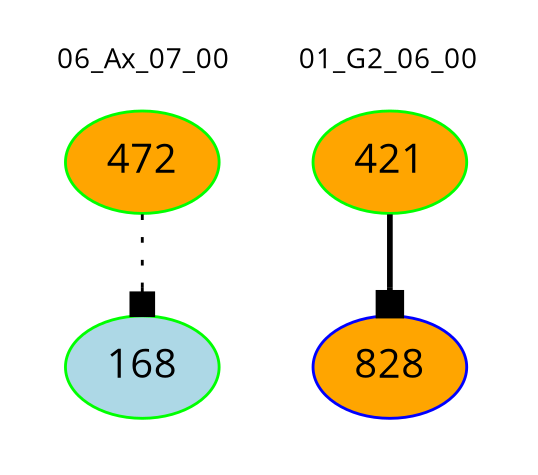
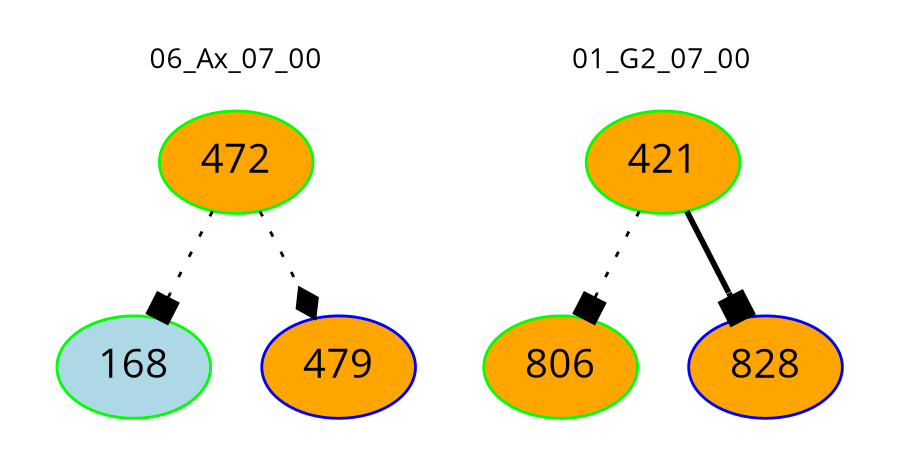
cluster "01_G2_06_00": label "01_G2_06_00" -> "01_G2_07_00"
node "479": added
node "806": added
